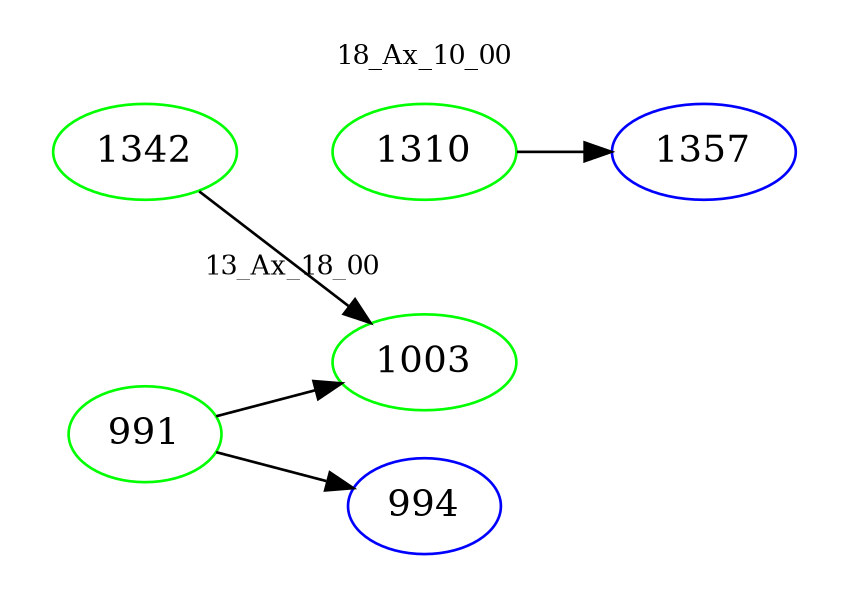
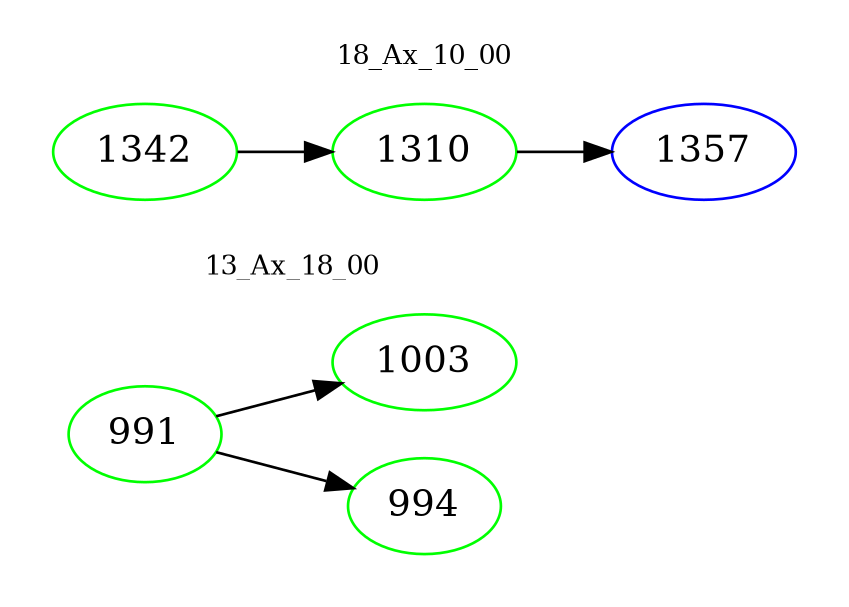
edge "1342" -> "1003": now "1342" -> "1310"
node "994": color blue -> green
